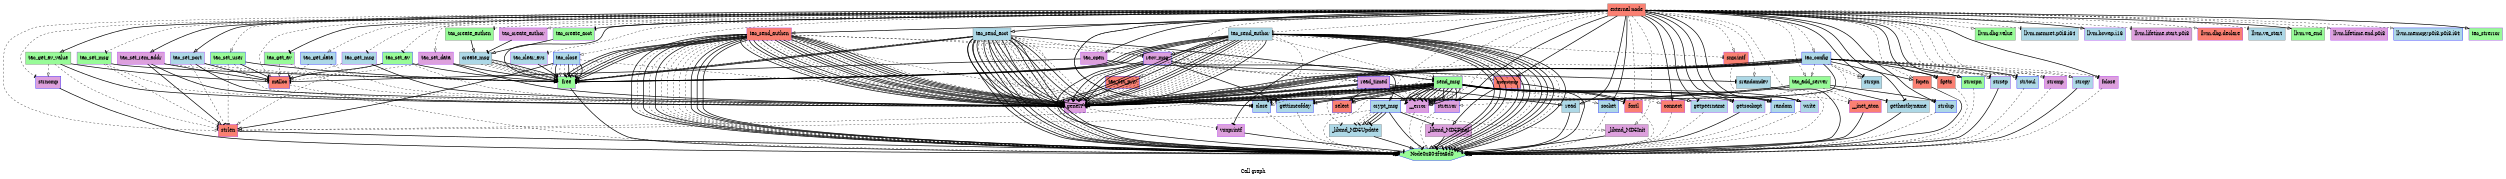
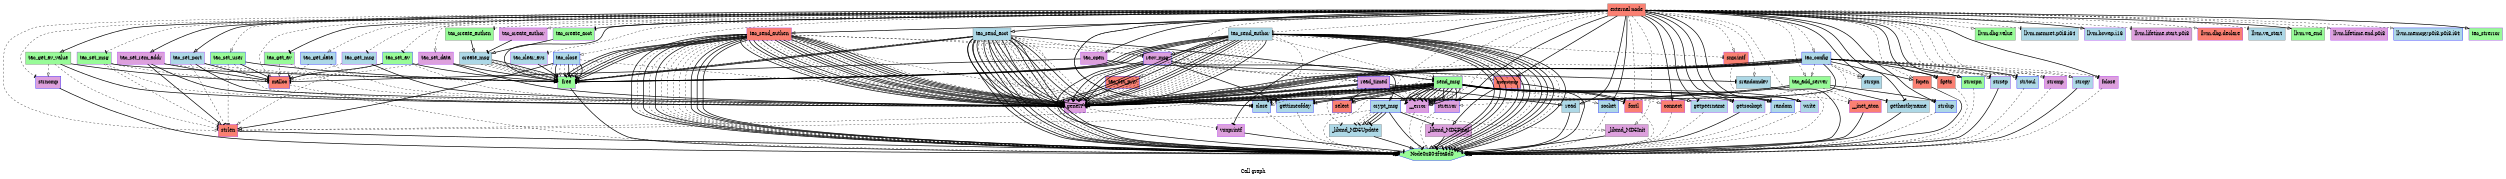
edge "tac_set_msg" -> "malloc": added
